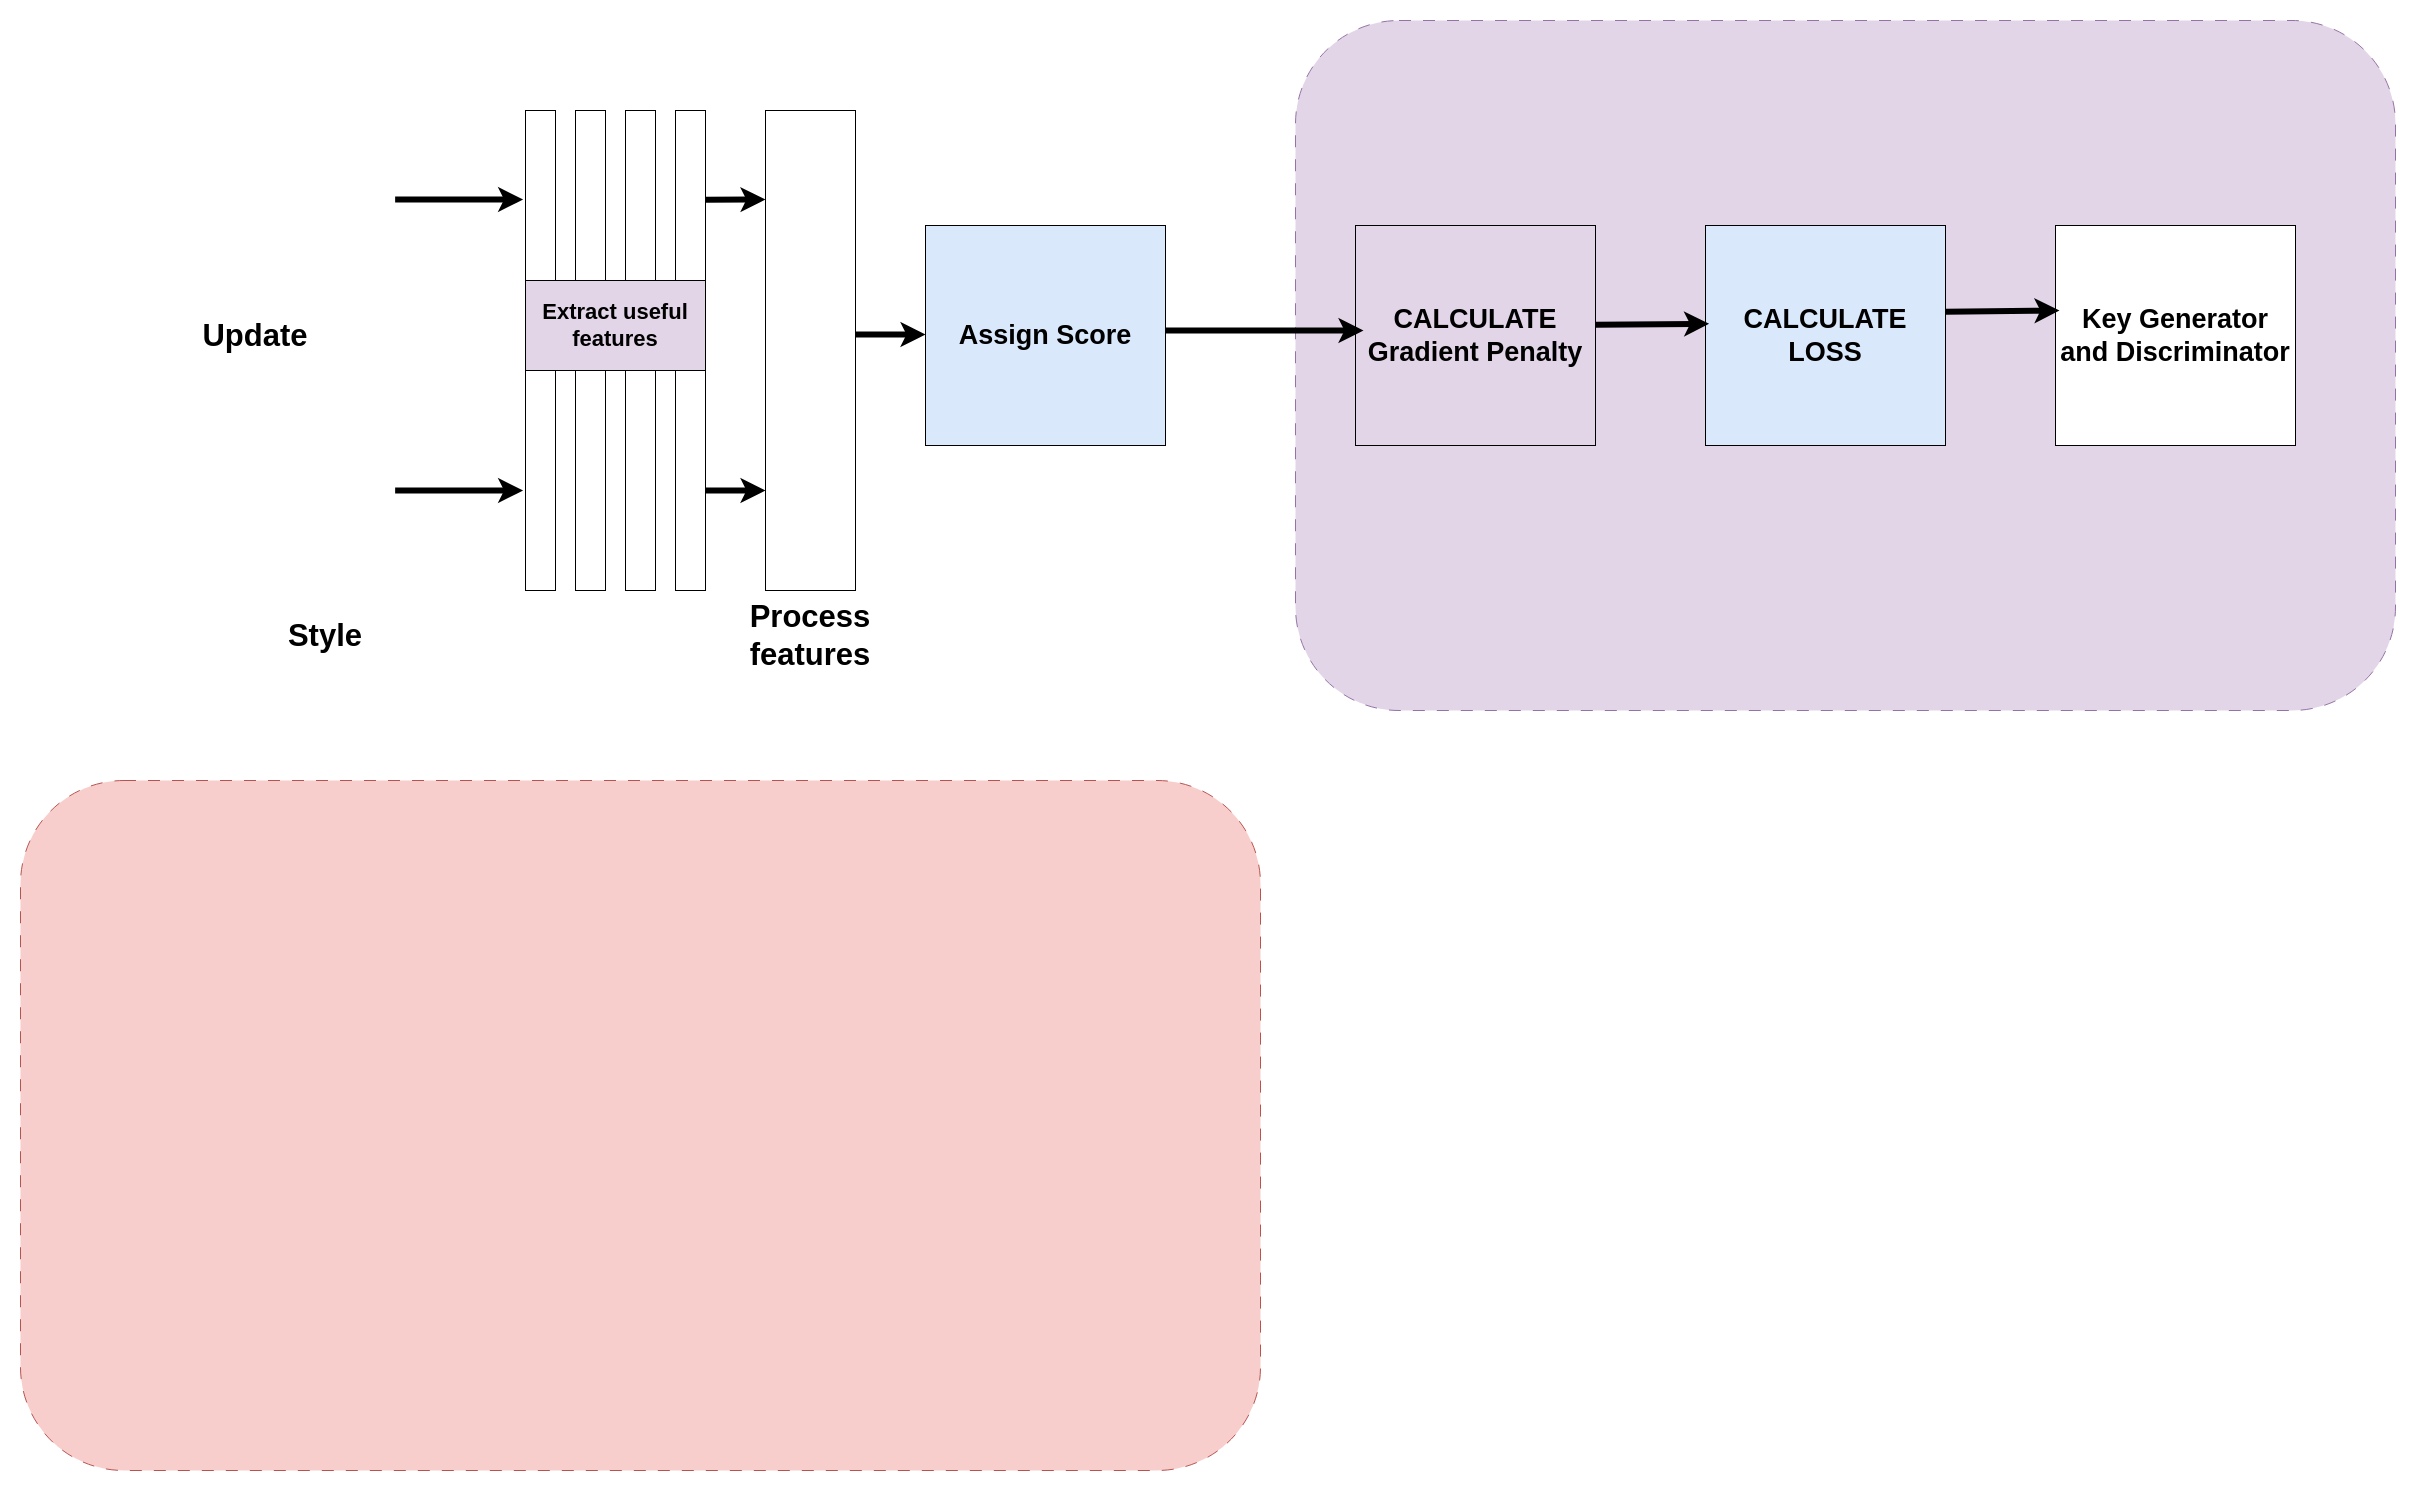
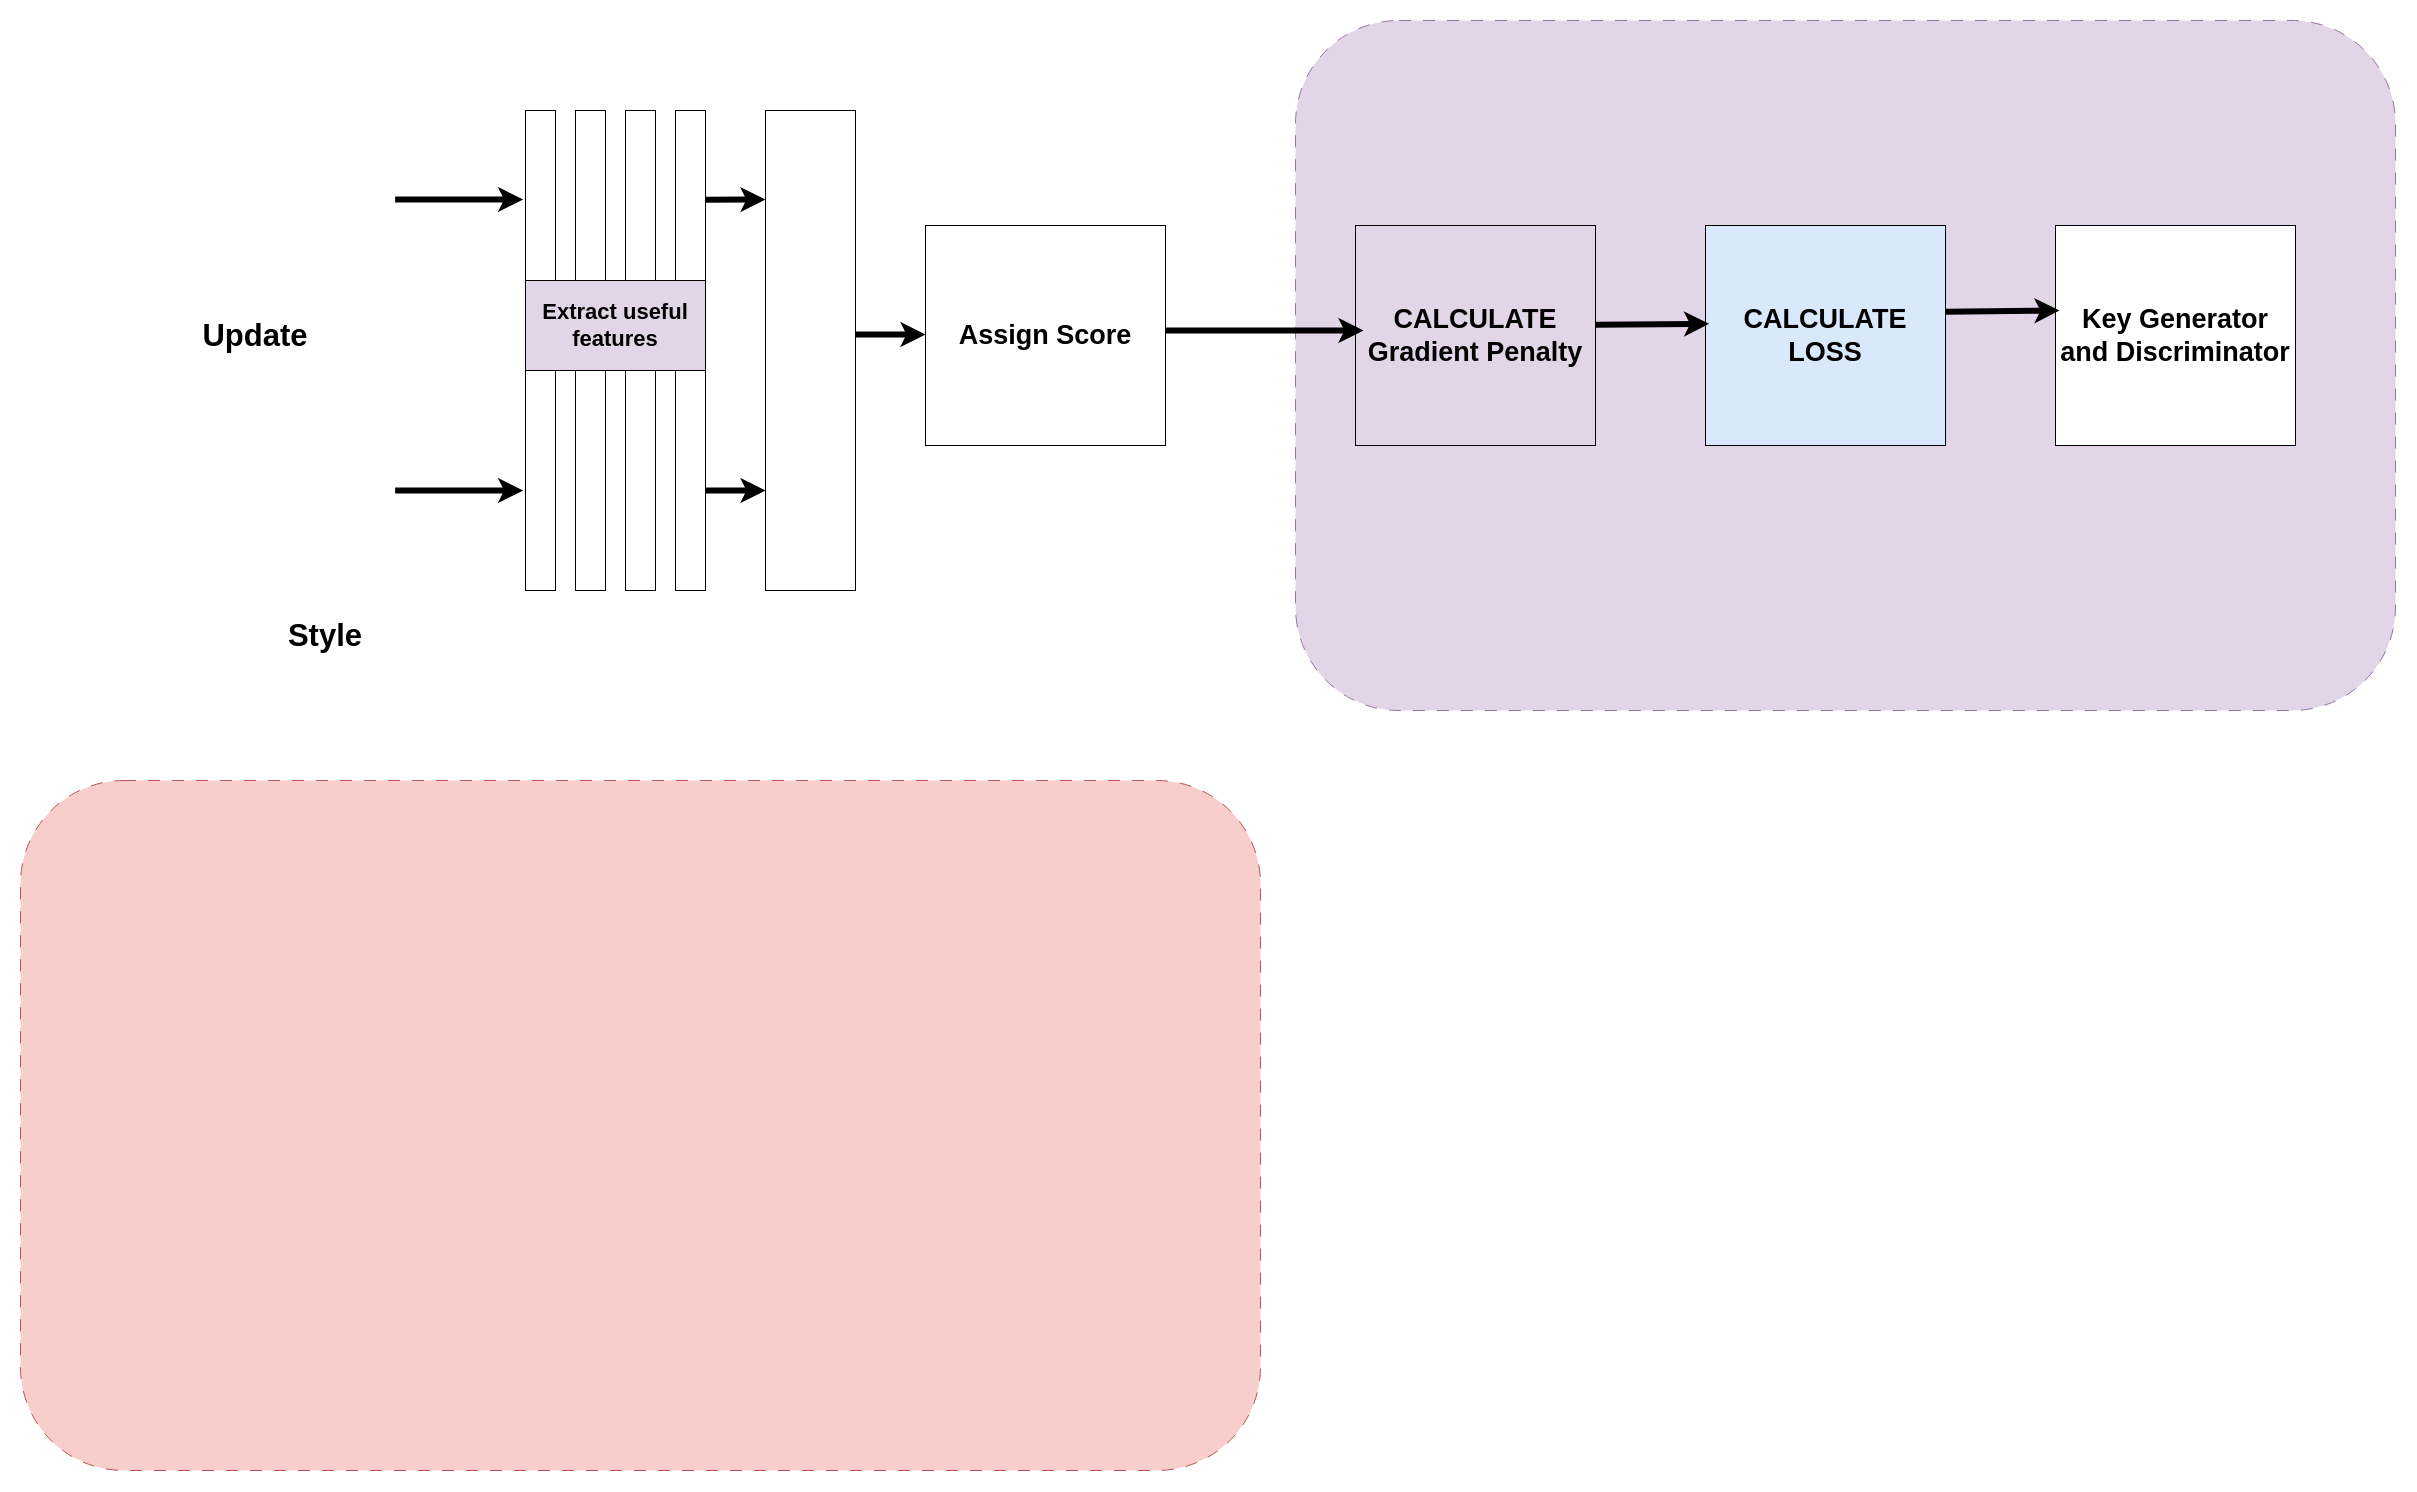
node "Assign Score": fillcolor #dae8fc -> #ffffff
node "Process features": removed
